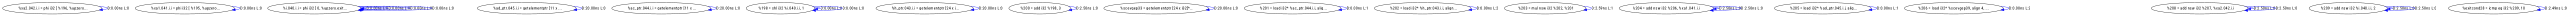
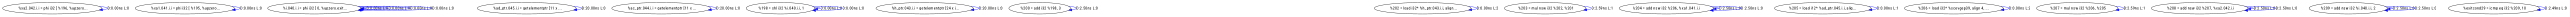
node "%scevgep33 = getelementptr [24 x i32]*...": removed
node "%201 = load i32* %ac_ptr.044.i.i, alig...": removed
node "%205 = load i32* %ad_ptr.045.i.i, alig...": label "%205 = load i32* %ad_ptr.045.i.i, alig..." -> "%205 = load i12* %ad_ptr.045.i.i, alig..."
node "%207 = mul nsw i32 %206, %205": added
node "%exitcond28 = icmp eq i32 %209, 10": label "%exitcond28 = icmp eq i32 %209, 10" -> "%exitcond29 = icmp eq i32 %209, 10"
